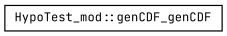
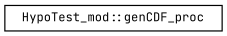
node "HypoTest_mod::genCDF_genCDF": label "HypoTest_mod::genCDF_genCDF" -> "HypoTest_mod::genCDF_proc"
